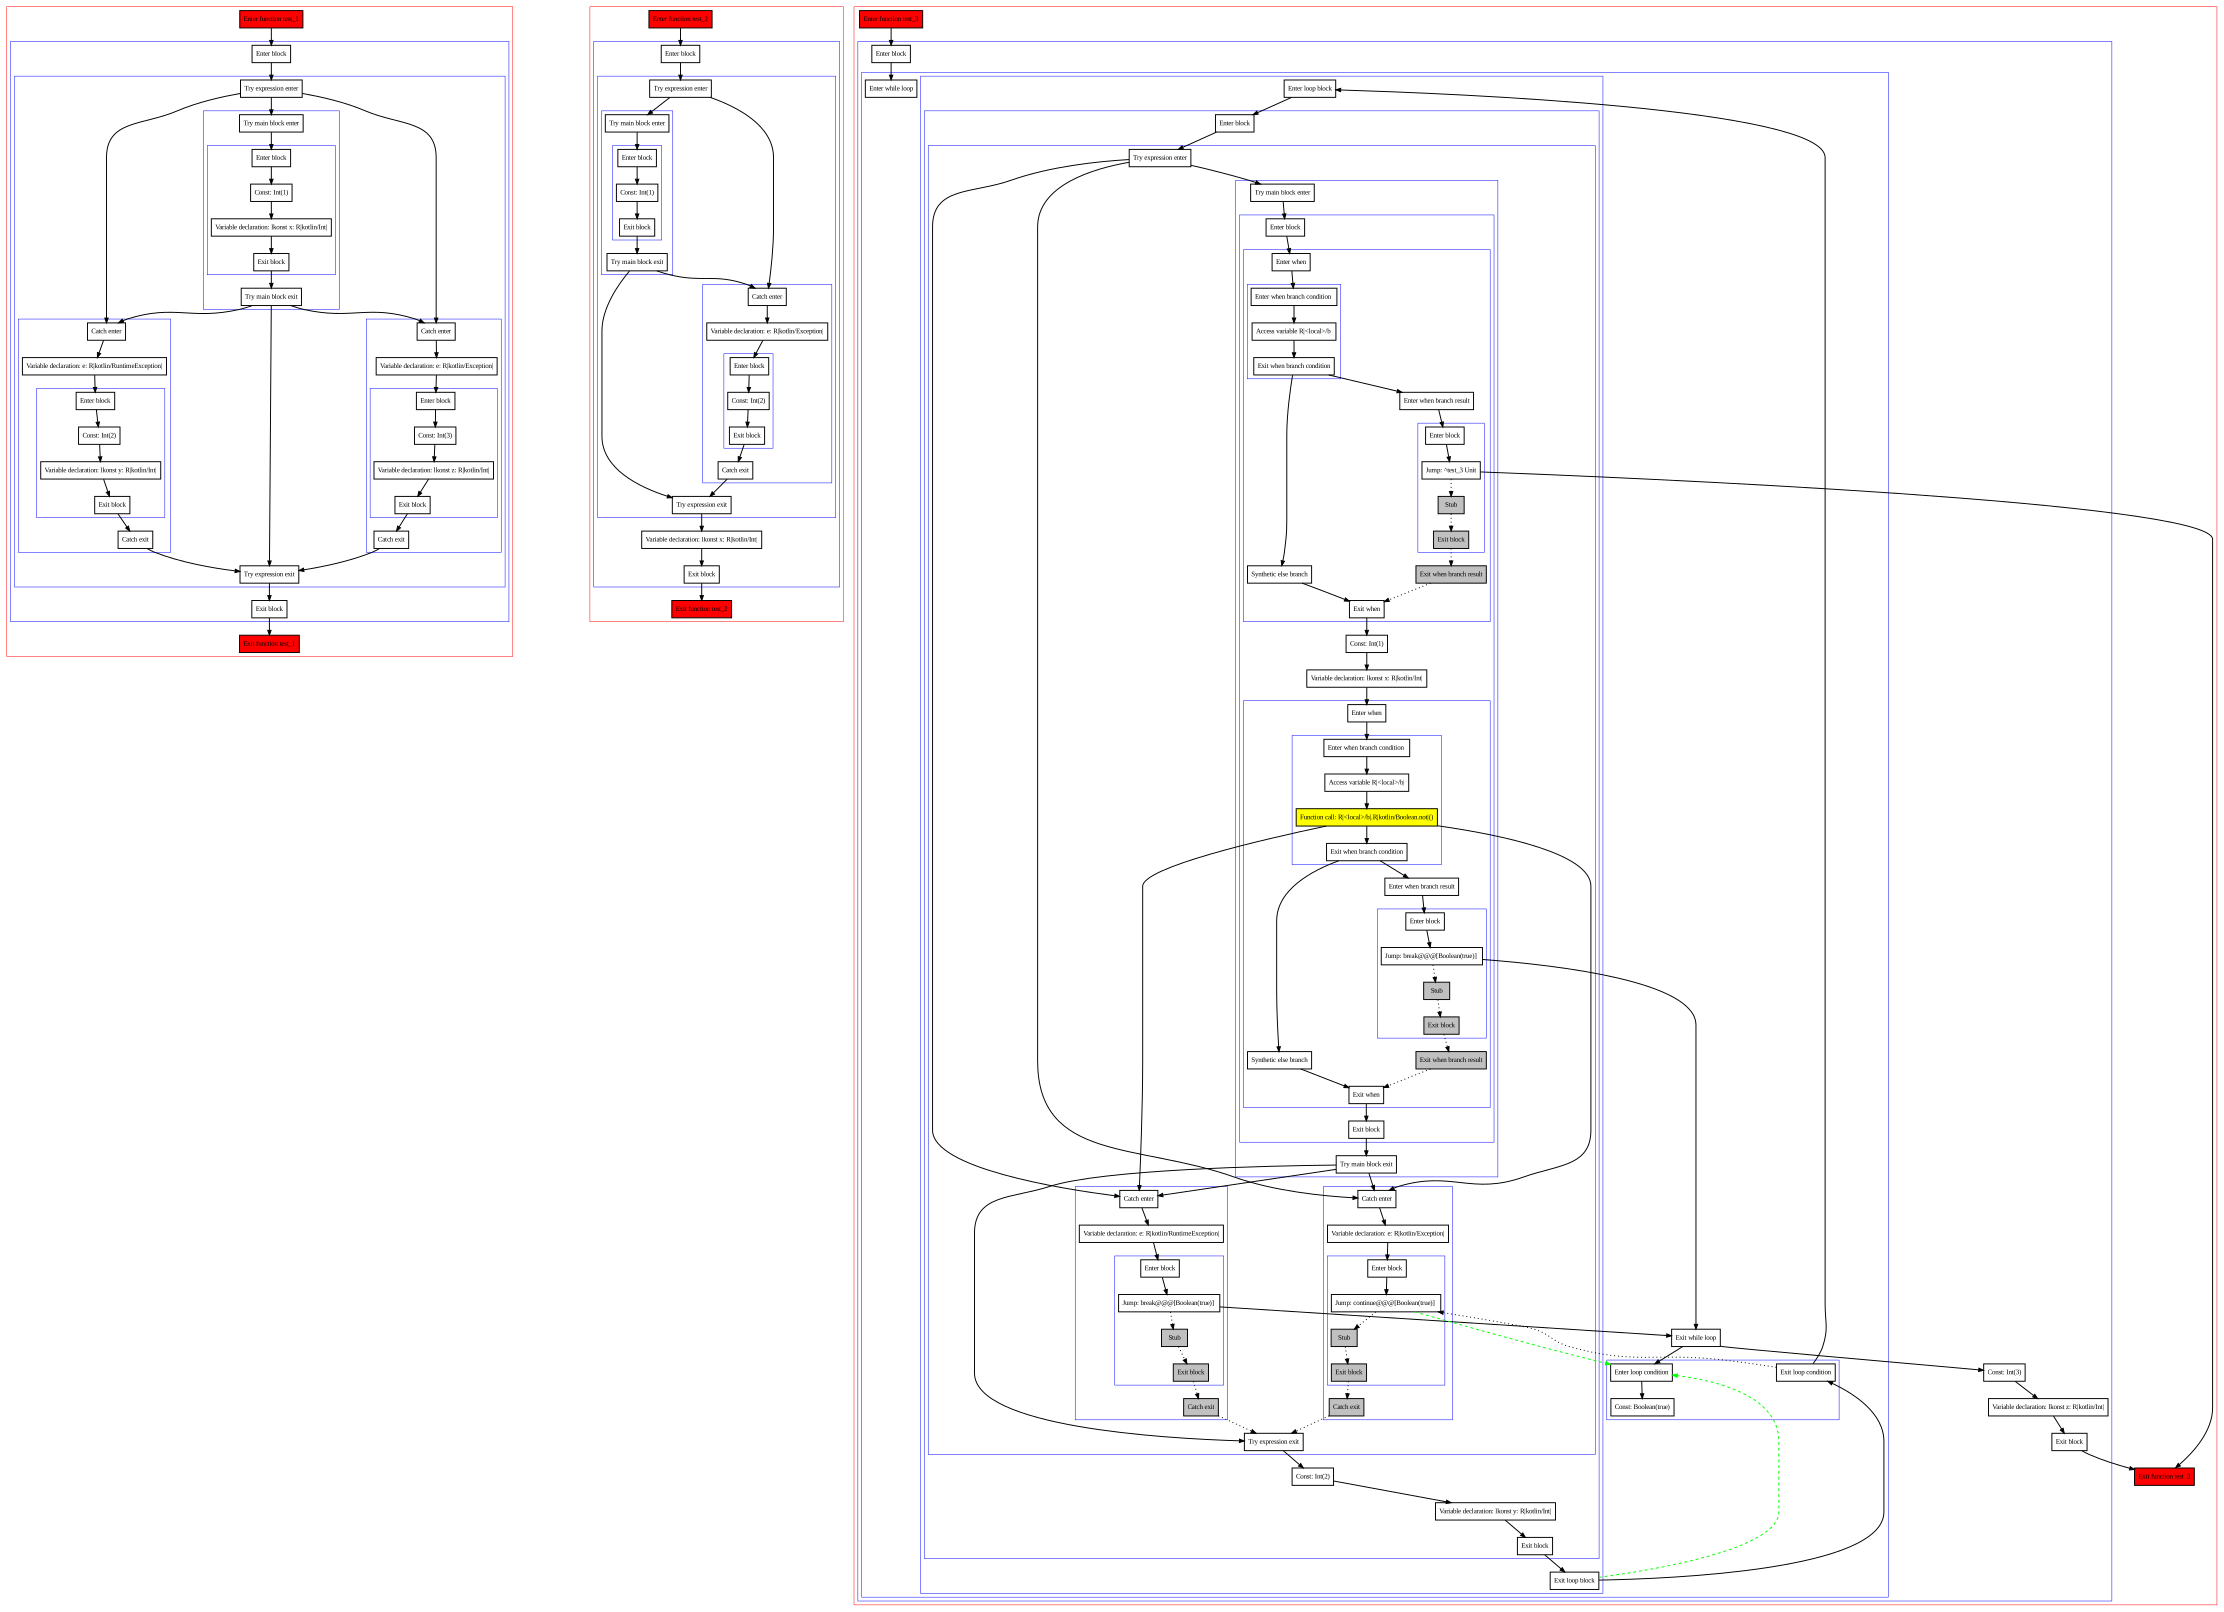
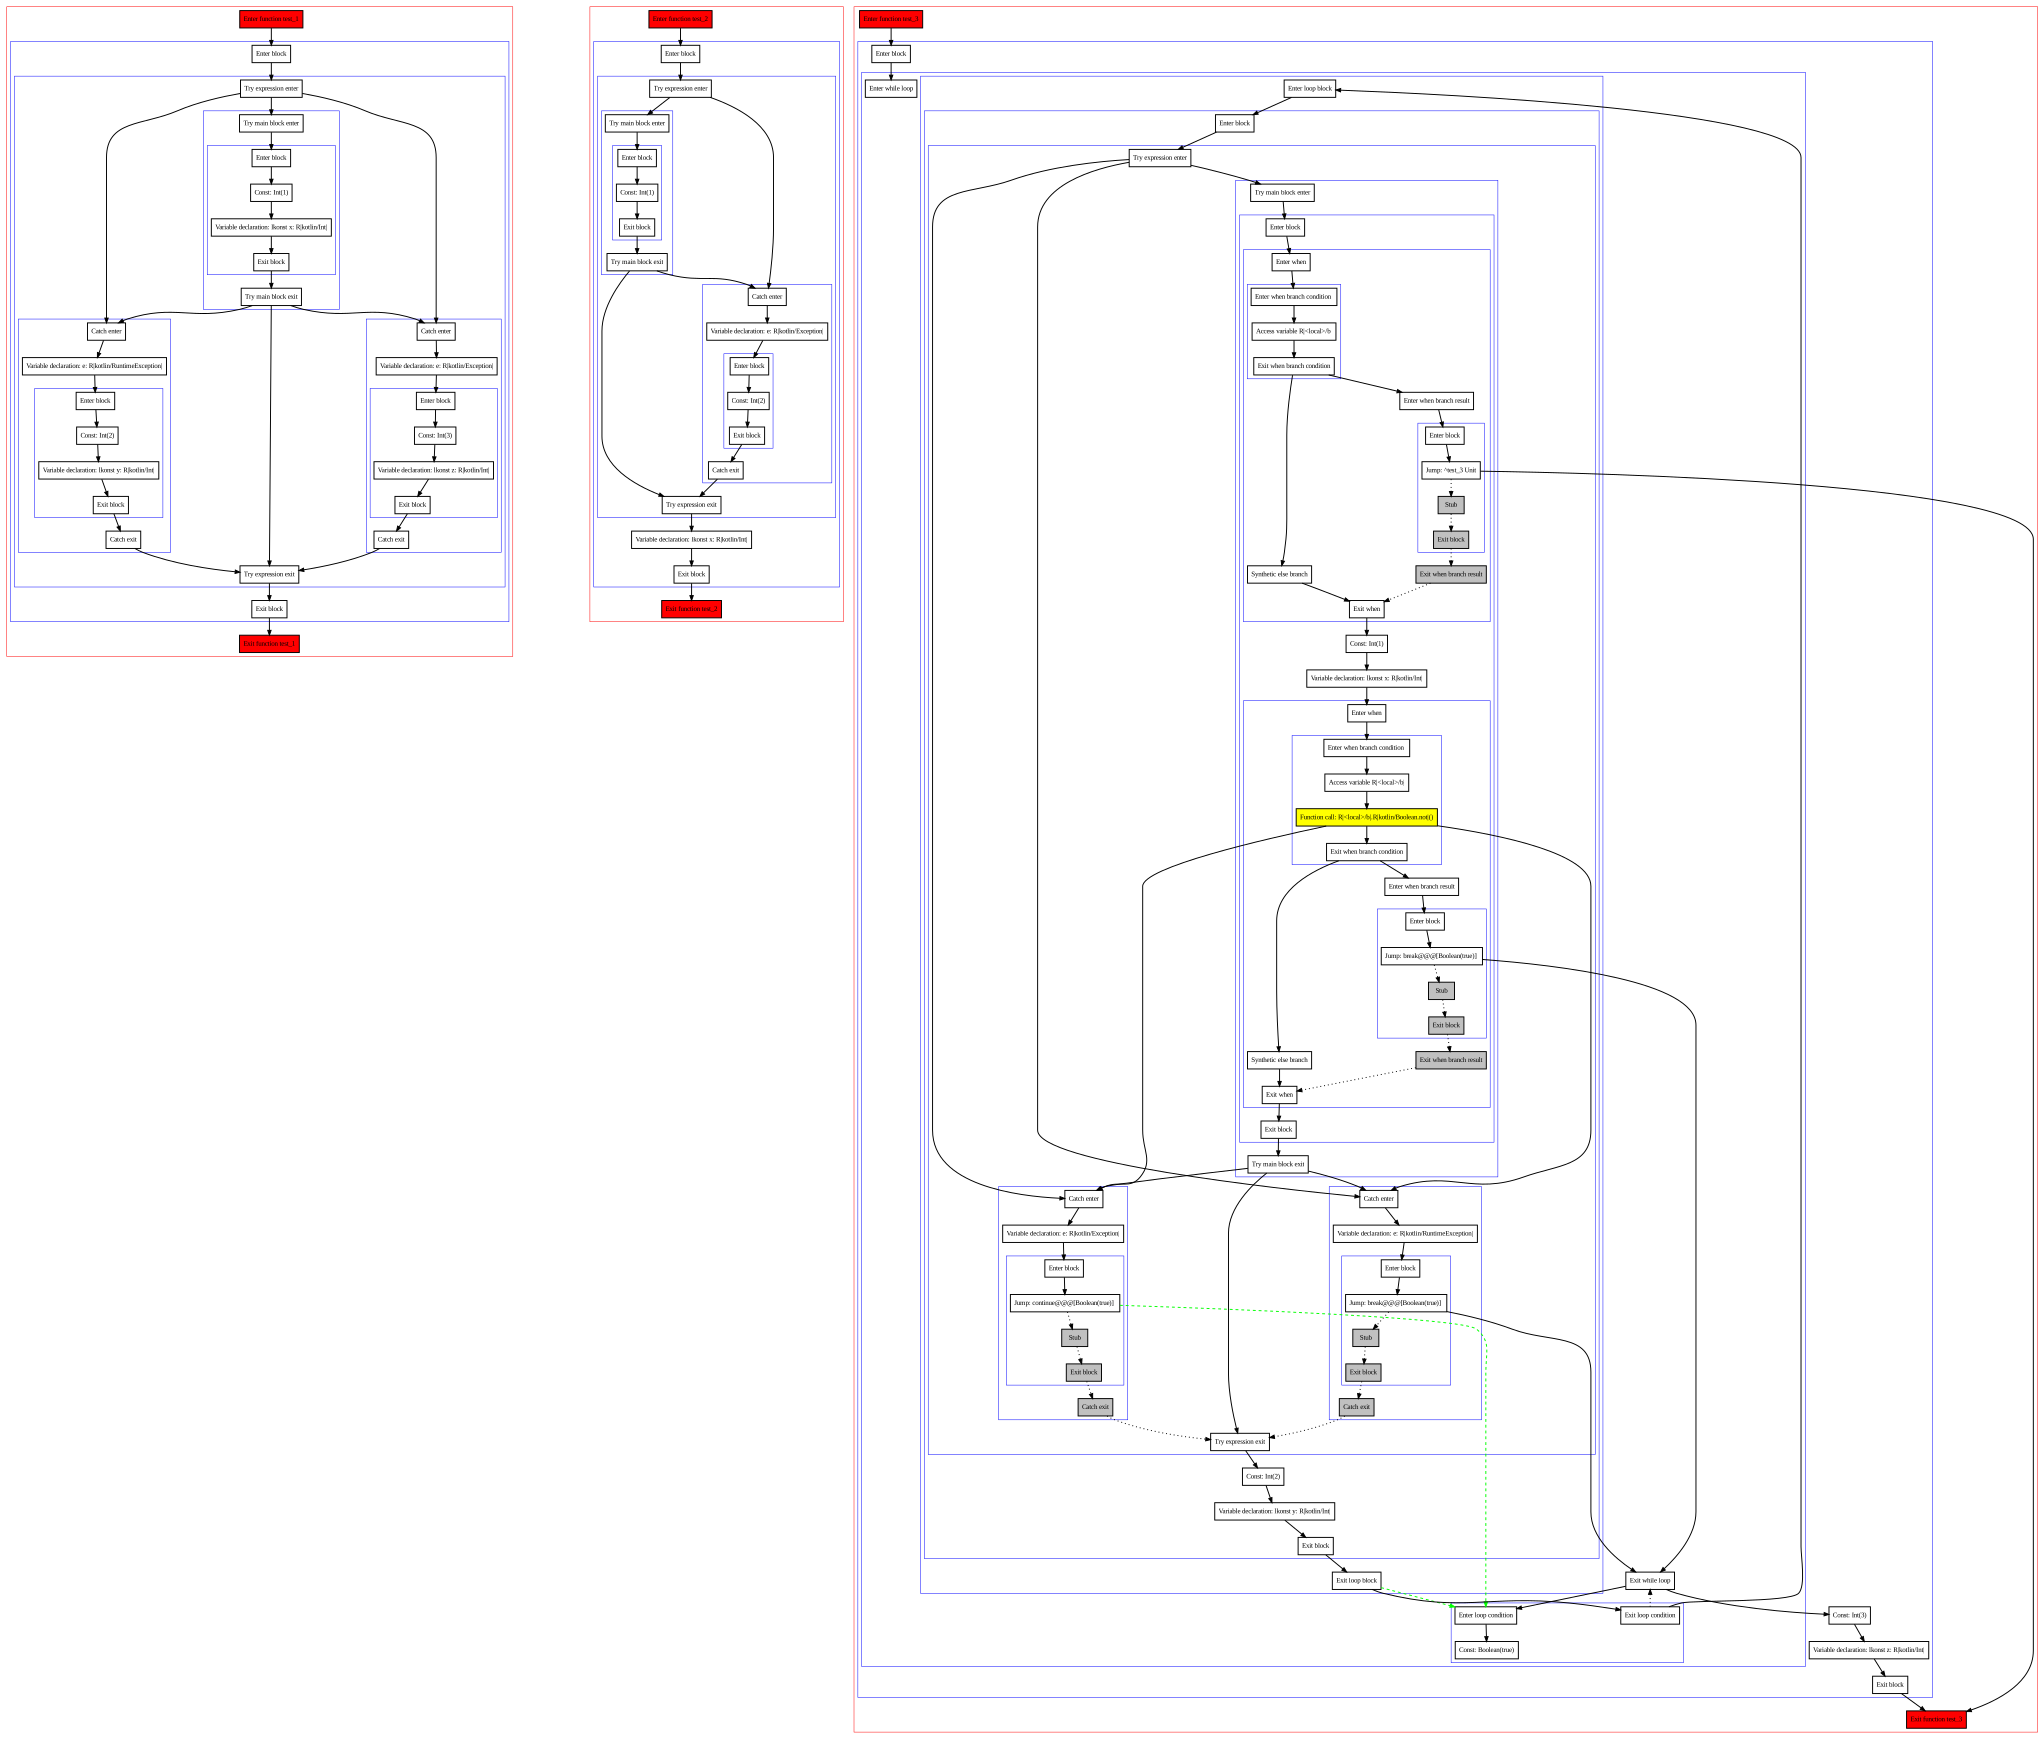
edge "Exit loop condition" -> "Jump: continue@@@[Boolean(true)]": now "Exit loop condition" -> "Exit while loop"
